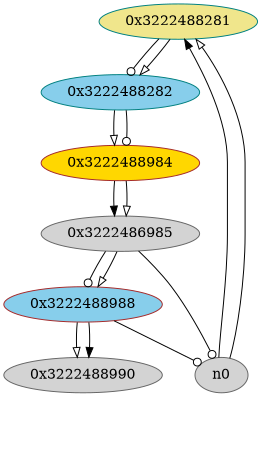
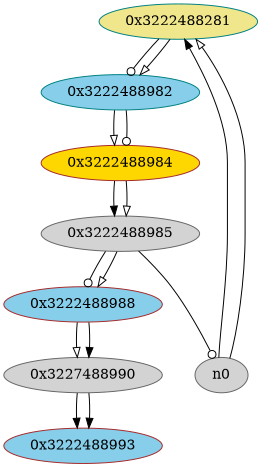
node "0x3222488282": label "0x3222488282" -> "0x3222488982"
node "0x3222486985": label "0x3222486985" -> "0x3222488985"
edge "0x3222488988" -> "n0": removed
node "0x3222488990": label "0x3222488990" -> "0x3227488990"
node "0x3222488993": added
